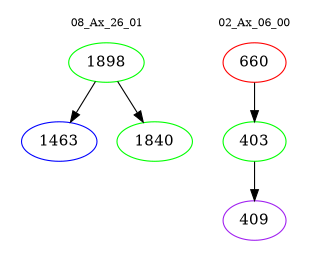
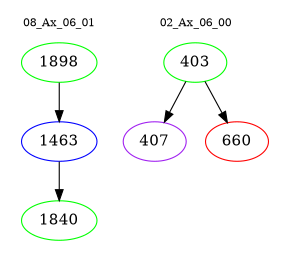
cluster "08_Ax_26_01": label "08_Ax_26_01" -> "08_Ax_06_01"
edge "1898" -> "1840": now "1463" -> "1840"
edge "660" -> "403": reversed
node "409": label "409" -> "407"
